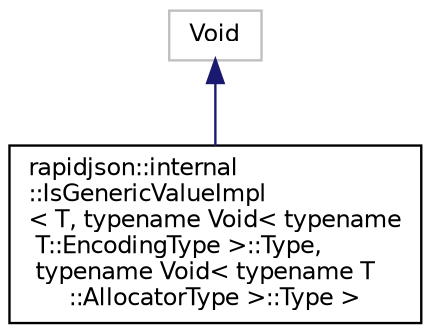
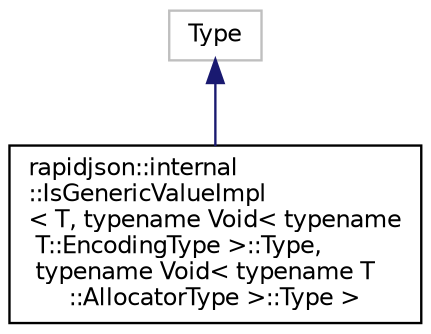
node "Void": label "Void" -> "Type"
